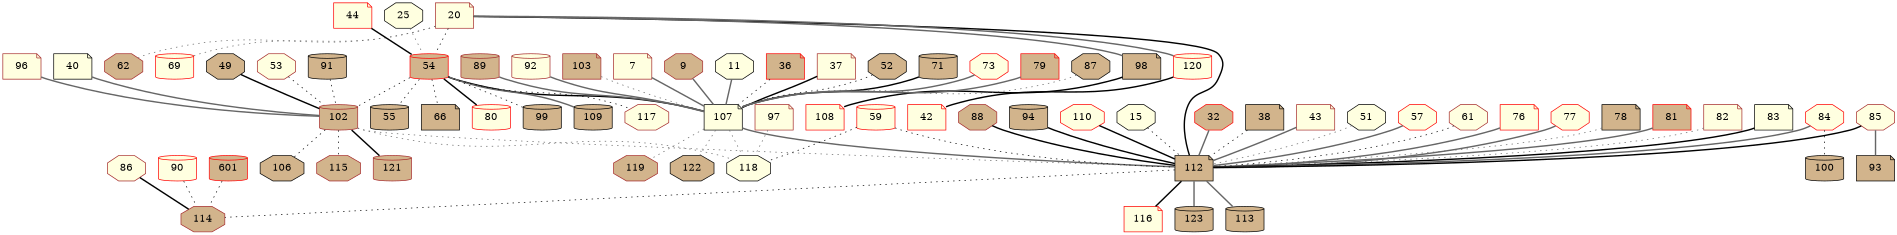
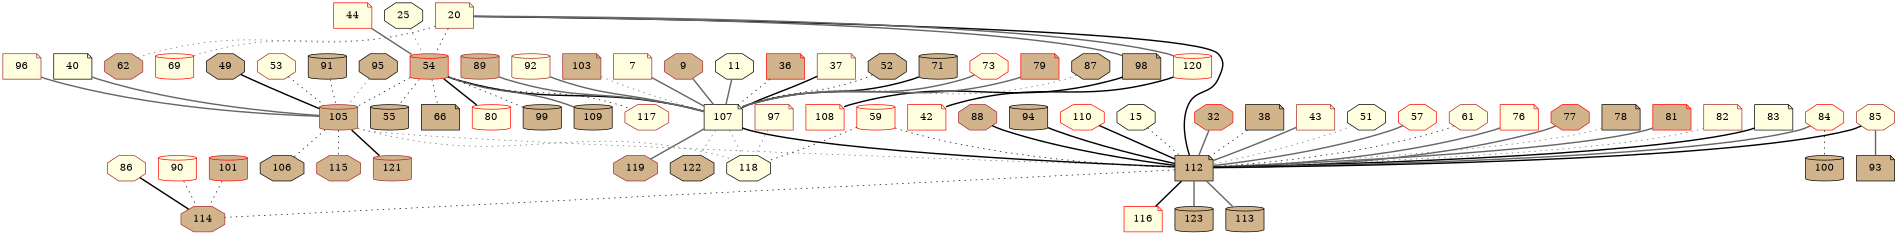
edge "44" -- "54": color black -> gray40
node "95": added
node "102": label "102" -> "105"
node "77": fillcolor lightyellow -> tan
edge "107" -- "119": style dotted -> bold
edge "107" -- "112": color gray40 -> black
node "601": label "601" -> "101"
